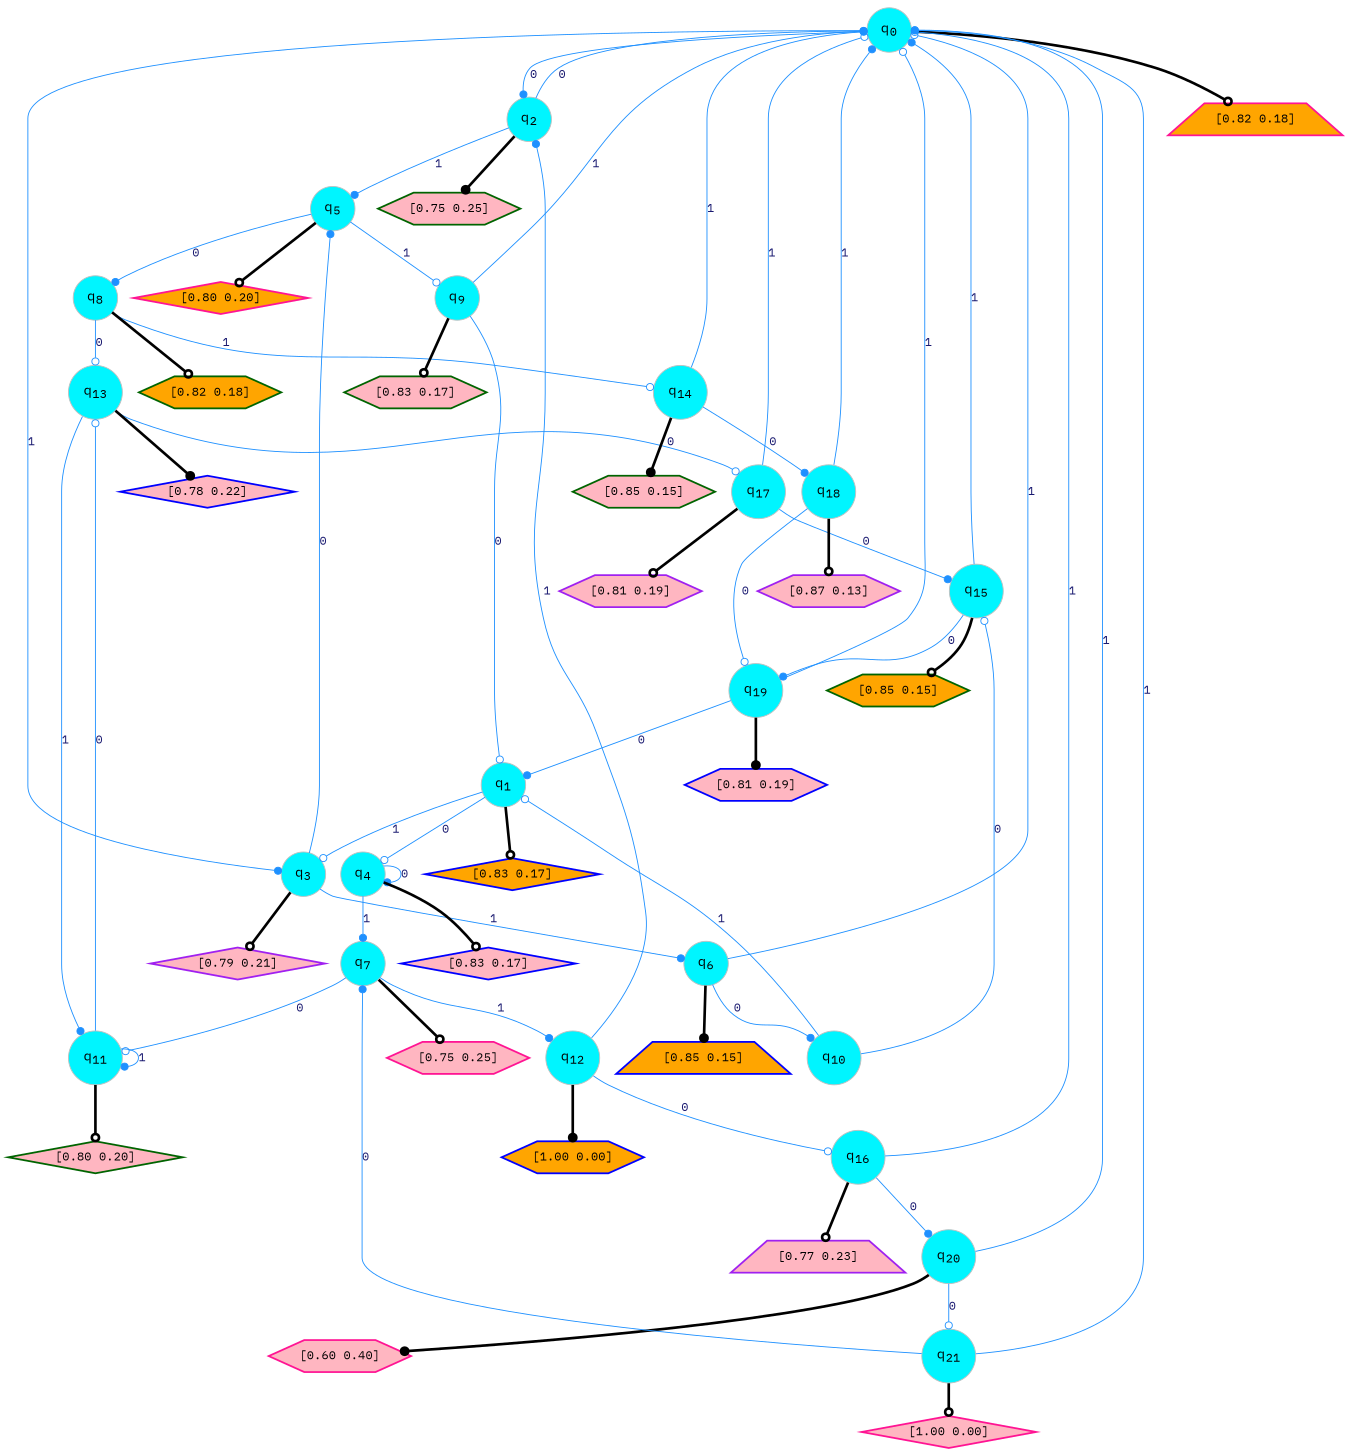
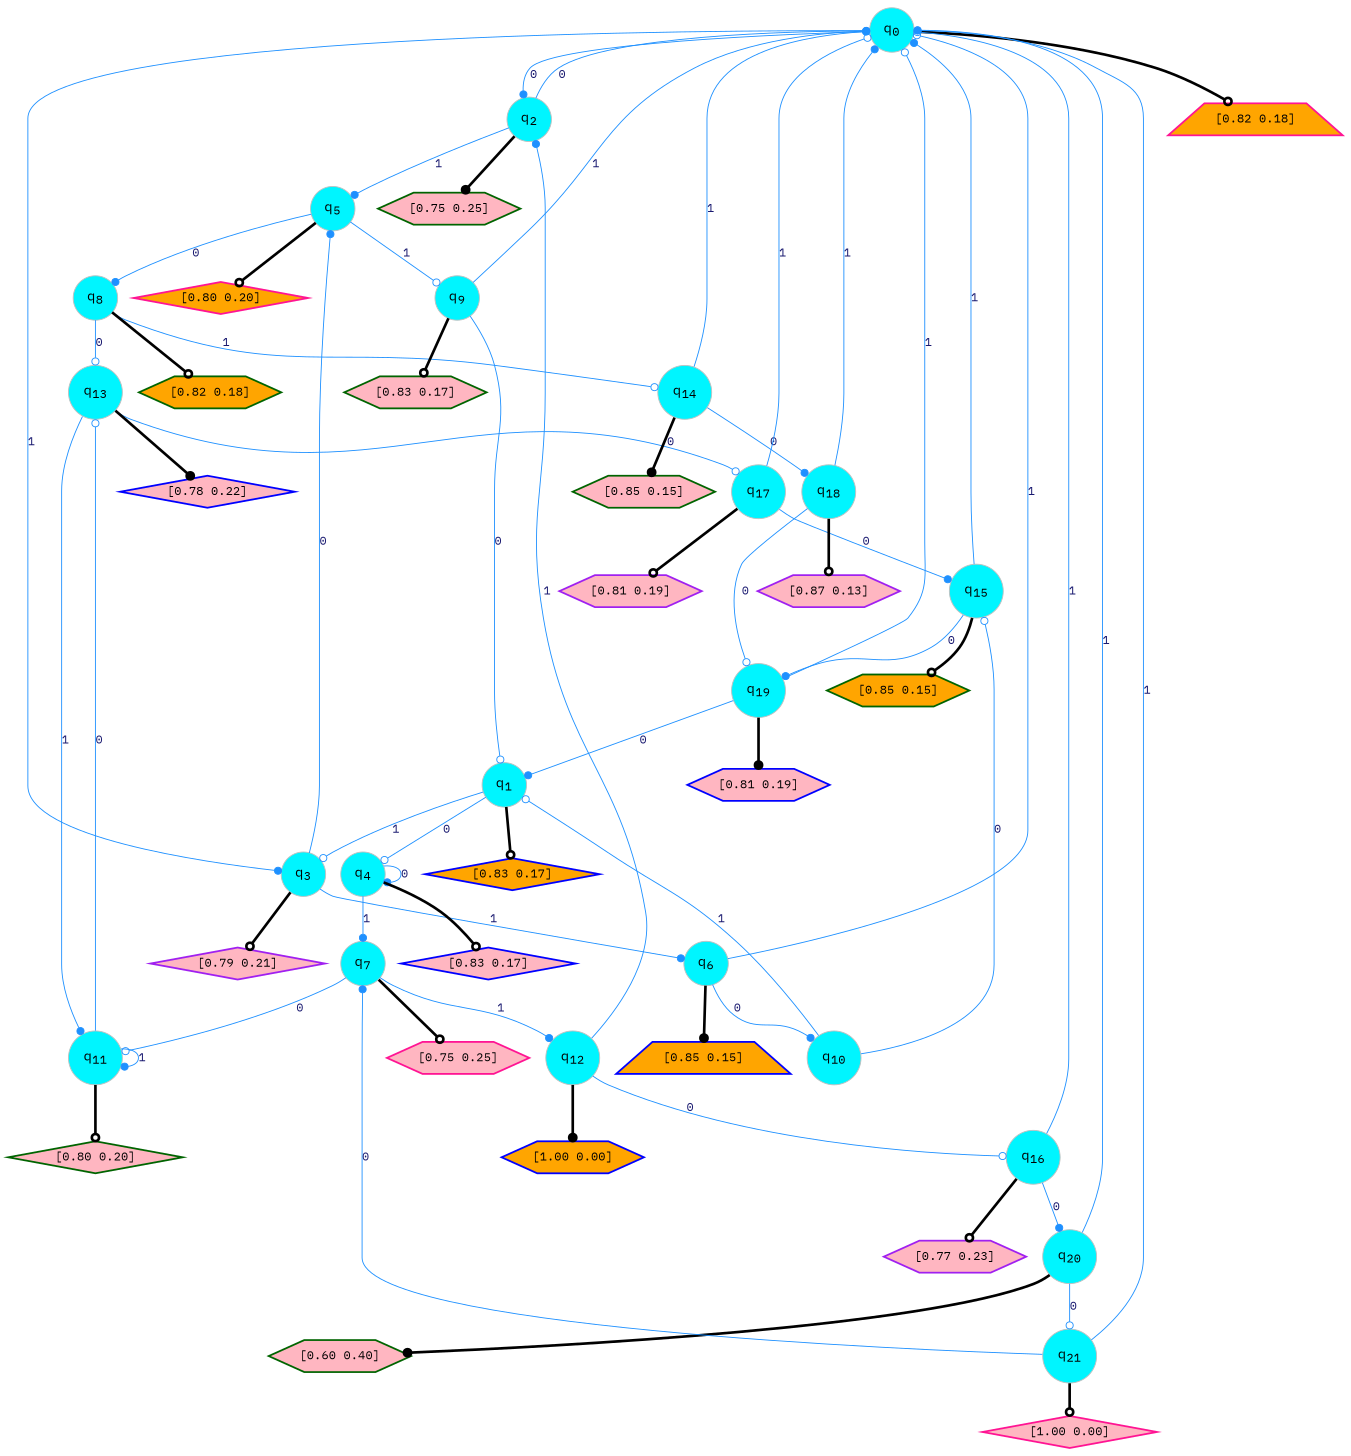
node "[0.77 0.23]": shape trapezium -> hexagon
node "[0.60 0.40]": color deeppink -> darkgreen
